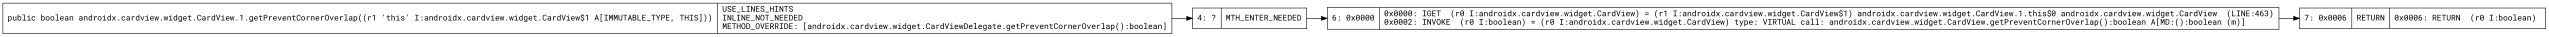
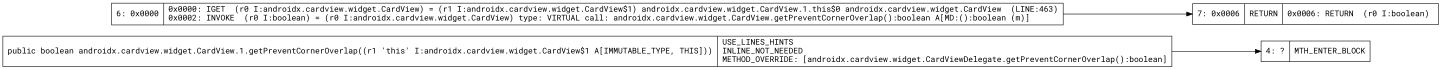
node "4: ?": text "MTH_ENTER_NEEDED" -> "MTH_ENTER_BLOCK"
edge "4: ?" -> "6: 0x0000": removed
